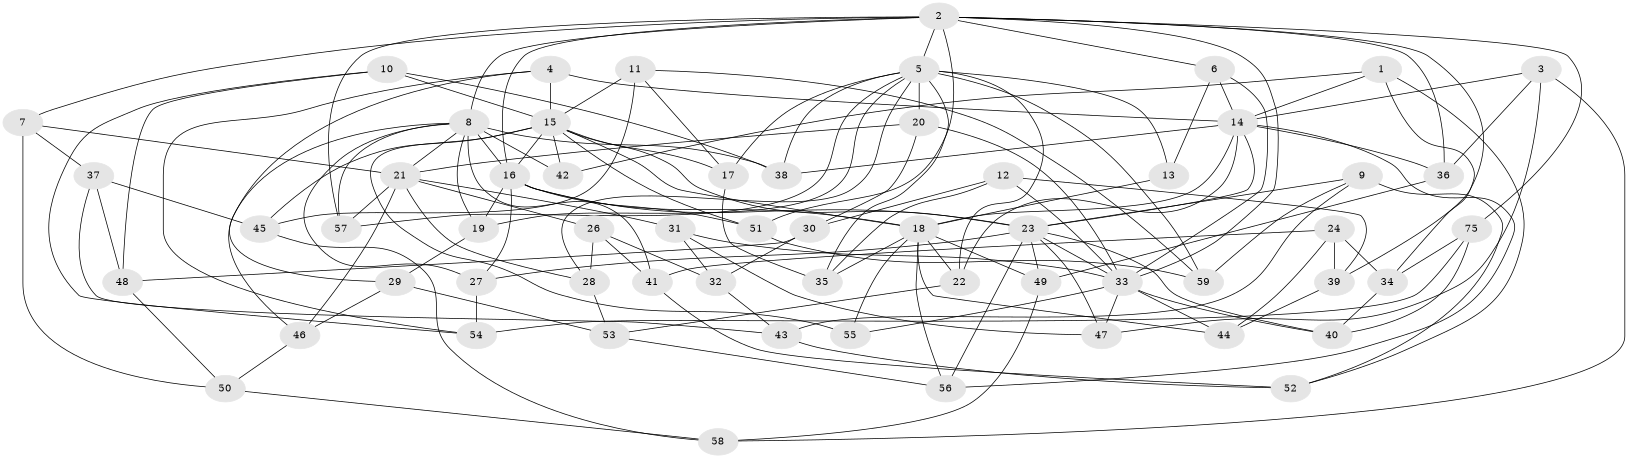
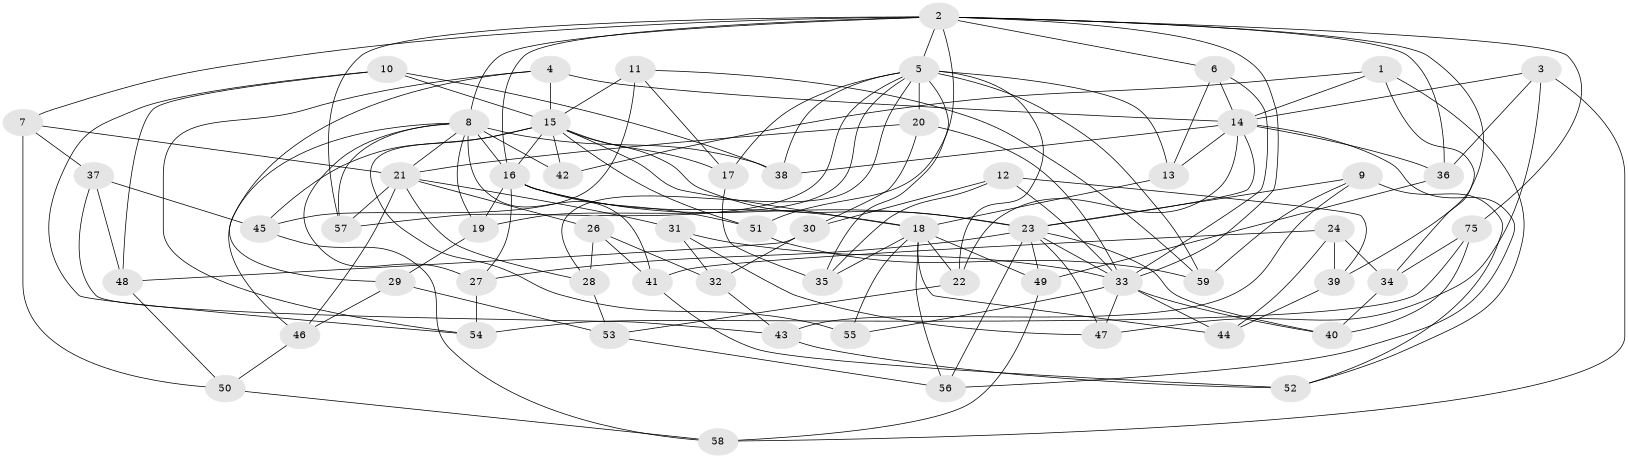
edge "14" -- "18": now "14" -- "13"
